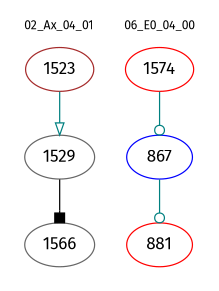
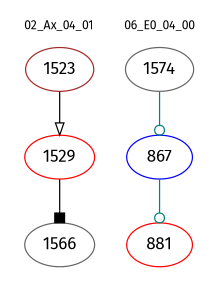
node "1574": color red -> gray40
edge "1523" -> "1529": color teal -> black
node "1529": color gray40 -> red
